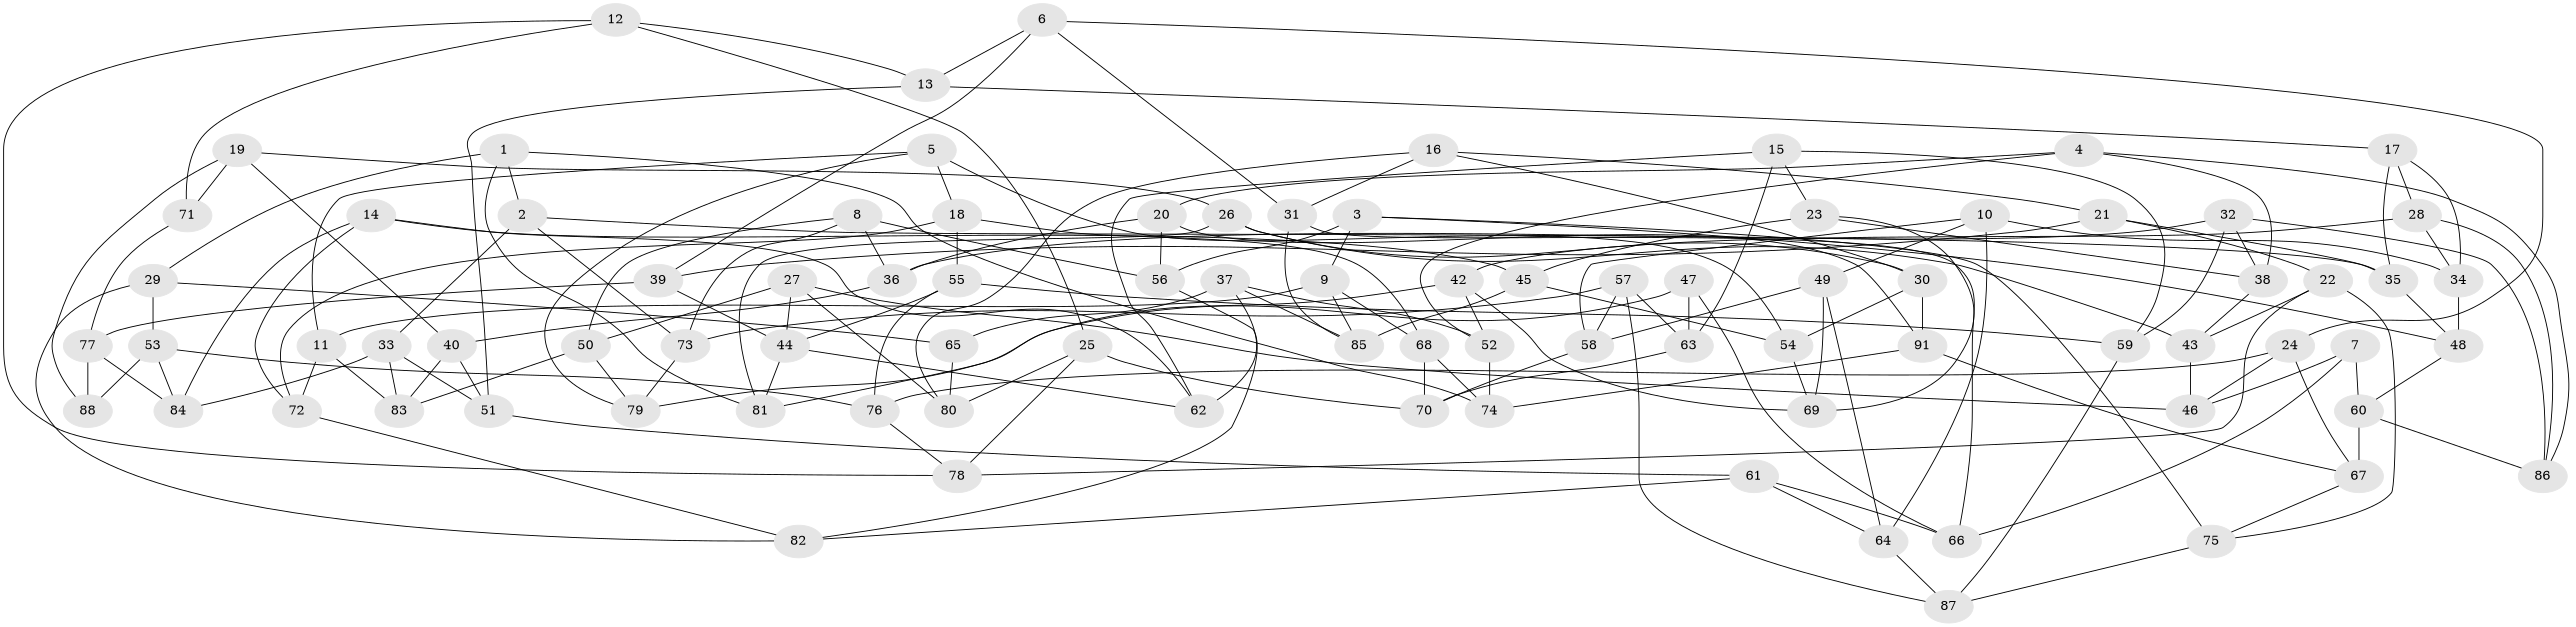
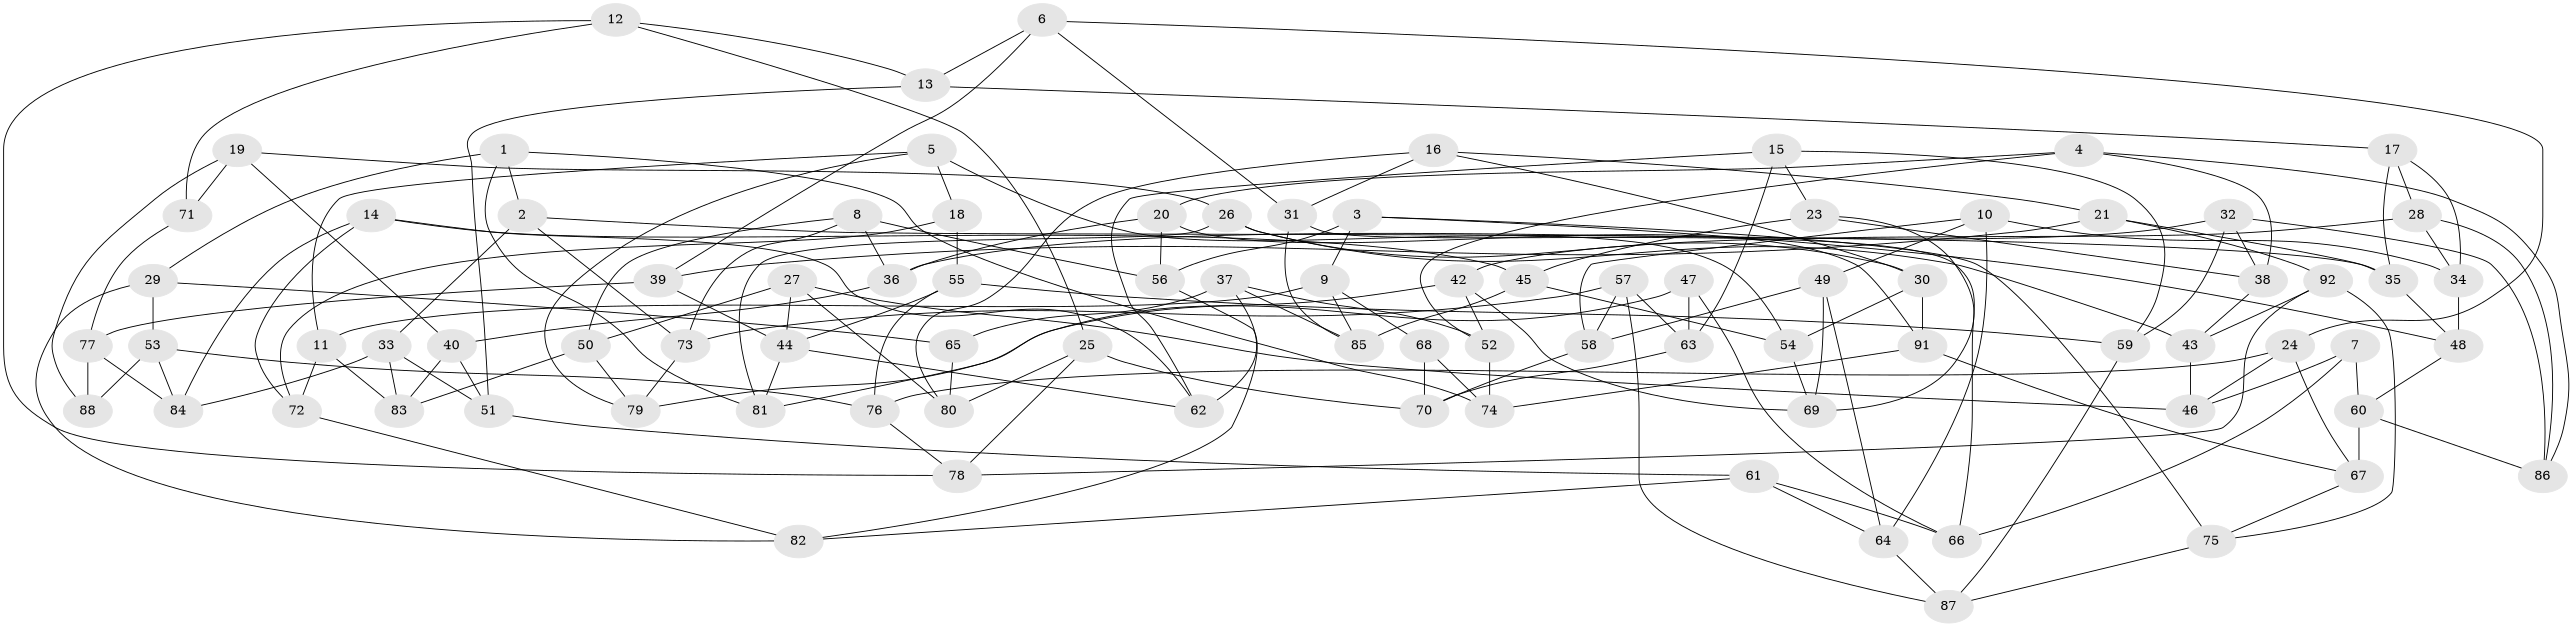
edge "18" -- "68": removed
node "22": label "22" -> "92"
